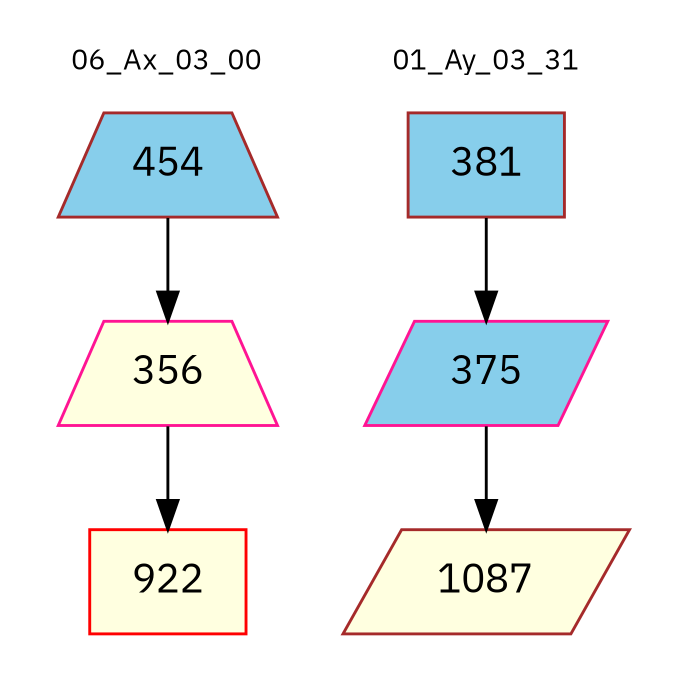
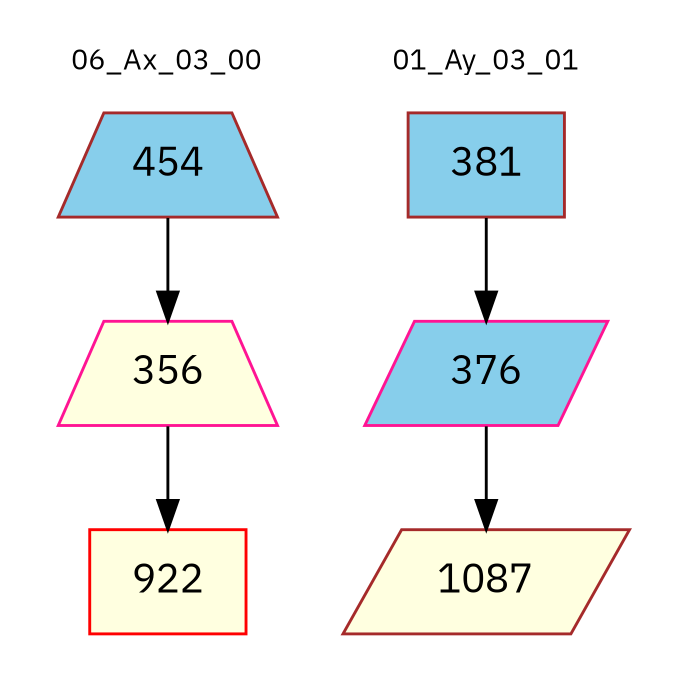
cluster "01_Ay_03_31": label "01_Ay_03_31" -> "01_Ay_03_01"
node "375": label "375" -> "376"
